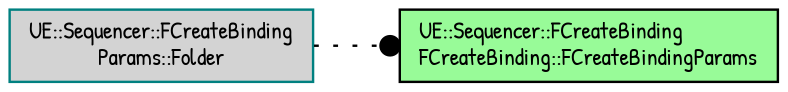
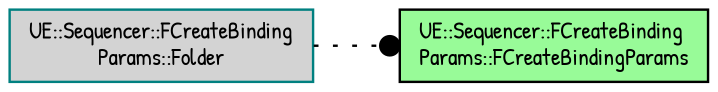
node "UE::Sequencer::FCreateBinding FCreateBinding::FCreateBindingParams": label "UE::Sequencer::FCreateBinding FCreateBinding::FCreateBindingParams" -> "UE::Sequencer::FCreateBinding Params::FCreateBindingParams"
